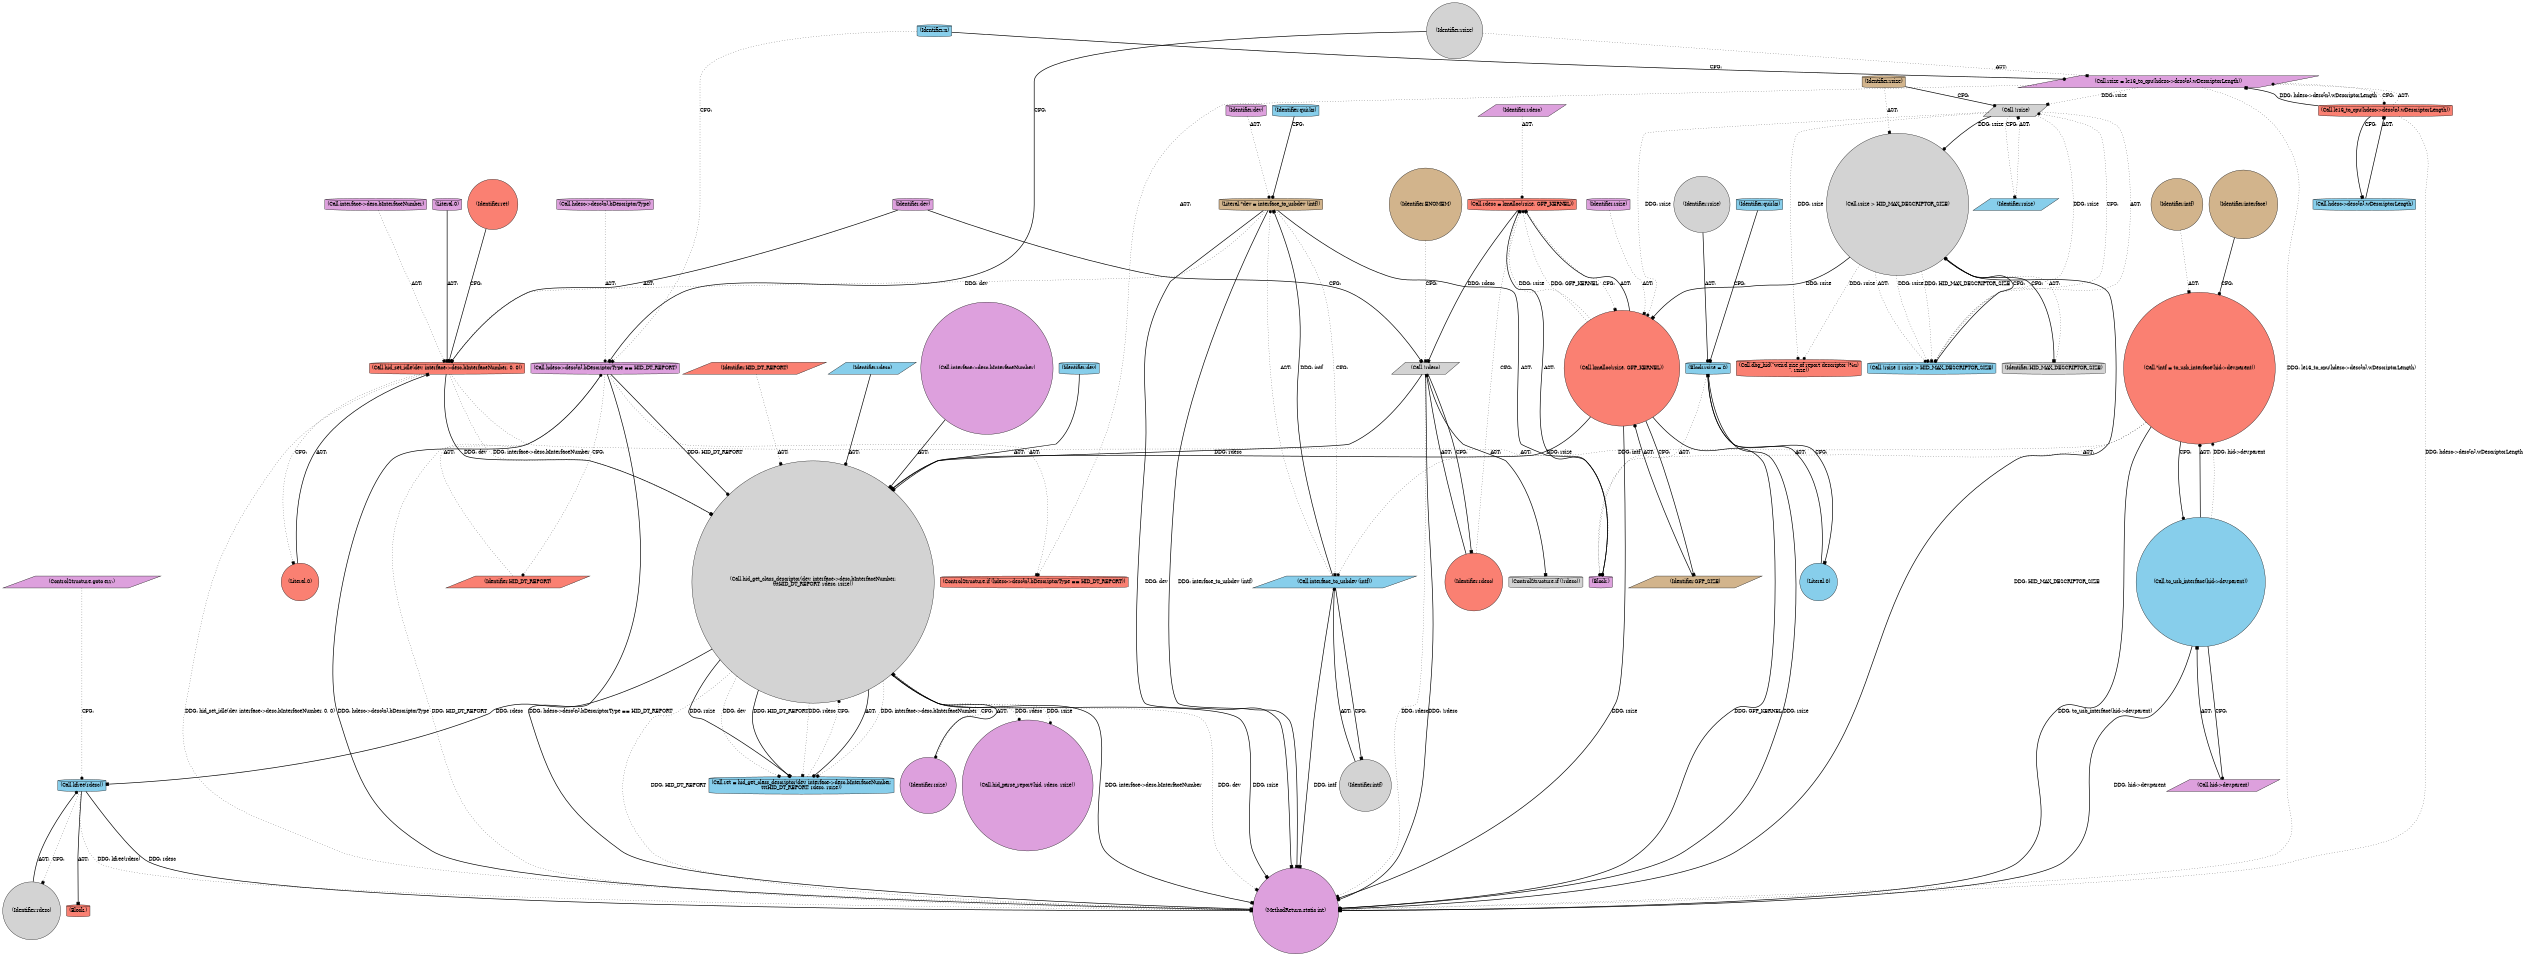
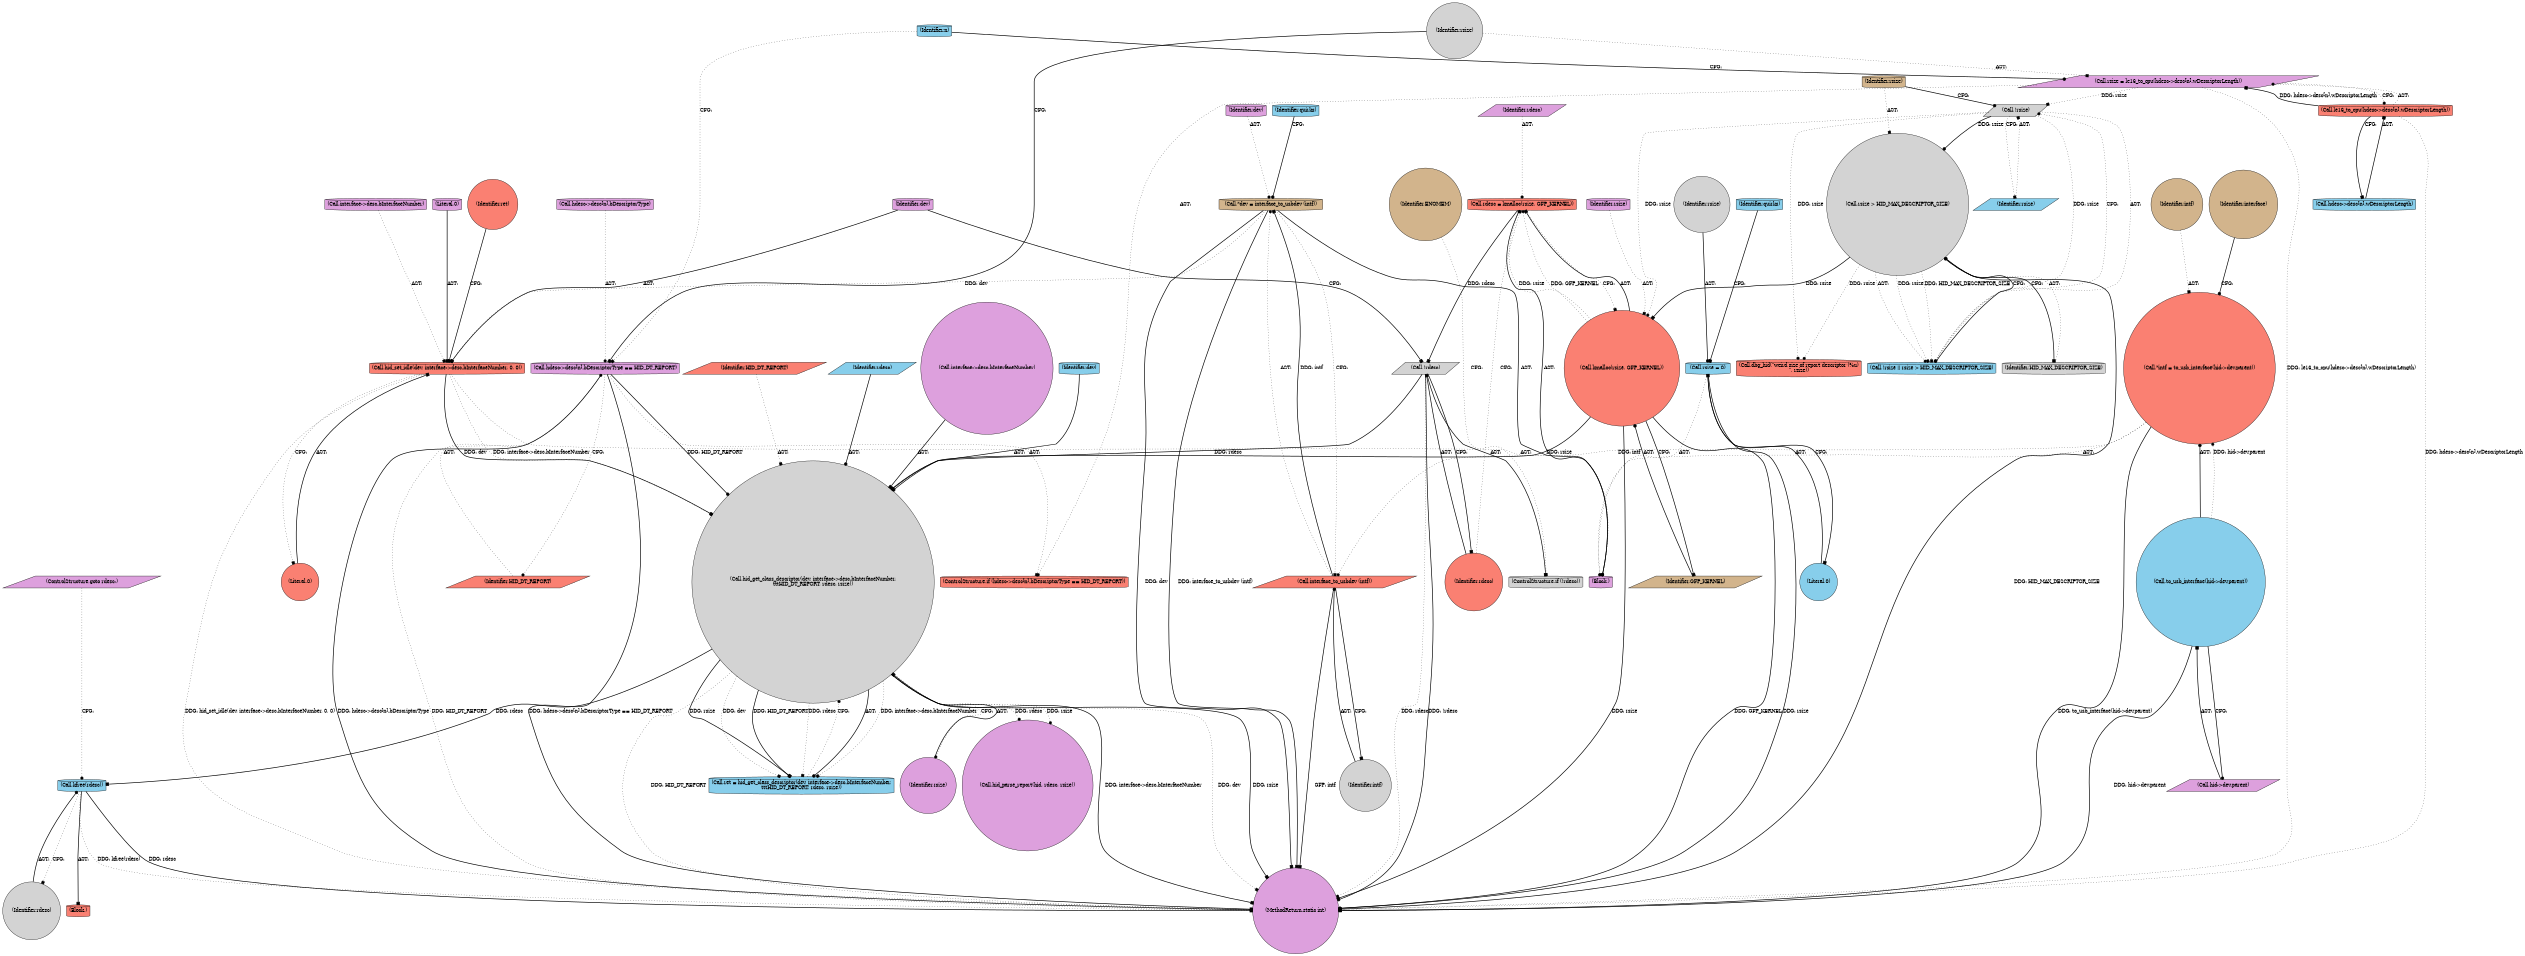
node "(Literal,*dev = interface_to_usbdev (intf))": label "(Literal,*dev = interface_to_usbdev (intf))" -> "(Call,*dev = interface_to_usbdev (intf))"
edge "(Identifier,ENOMEM)" -> "(Call,!rdesc)": now "(Identifier,ENOMEM)" -> "(ControlStructure,if (!rdesc))"
node "(Block,rsize = 0)": label "(Block,rsize = 0)" -> "(Call,rsize = 0)"
edge "(Call,*intf = to_usb_interface(hid->dev.parent))" -> "(Call,to_usb_interface(hid->dev.parent))": removed, label "CFG:"
node "(ControlStructure,goto err;)": label "(ControlStructure,goto err;)" -> "(ControlStructure,goto rdesc;)"
node "(Call,interface_to_usbdev (intf))": fillcolor skyblue -> salmon
node "(Identifier,GFP_SIZE)": label "(Identifier,GFP_SIZE)" -> "(Identifier,GFP_KERNEL)"
edge "(Call,interface_to_usbdev (intf))" -> "(MethodReturn,static int)": label "DDG: intf" -> "GFP: intf"
